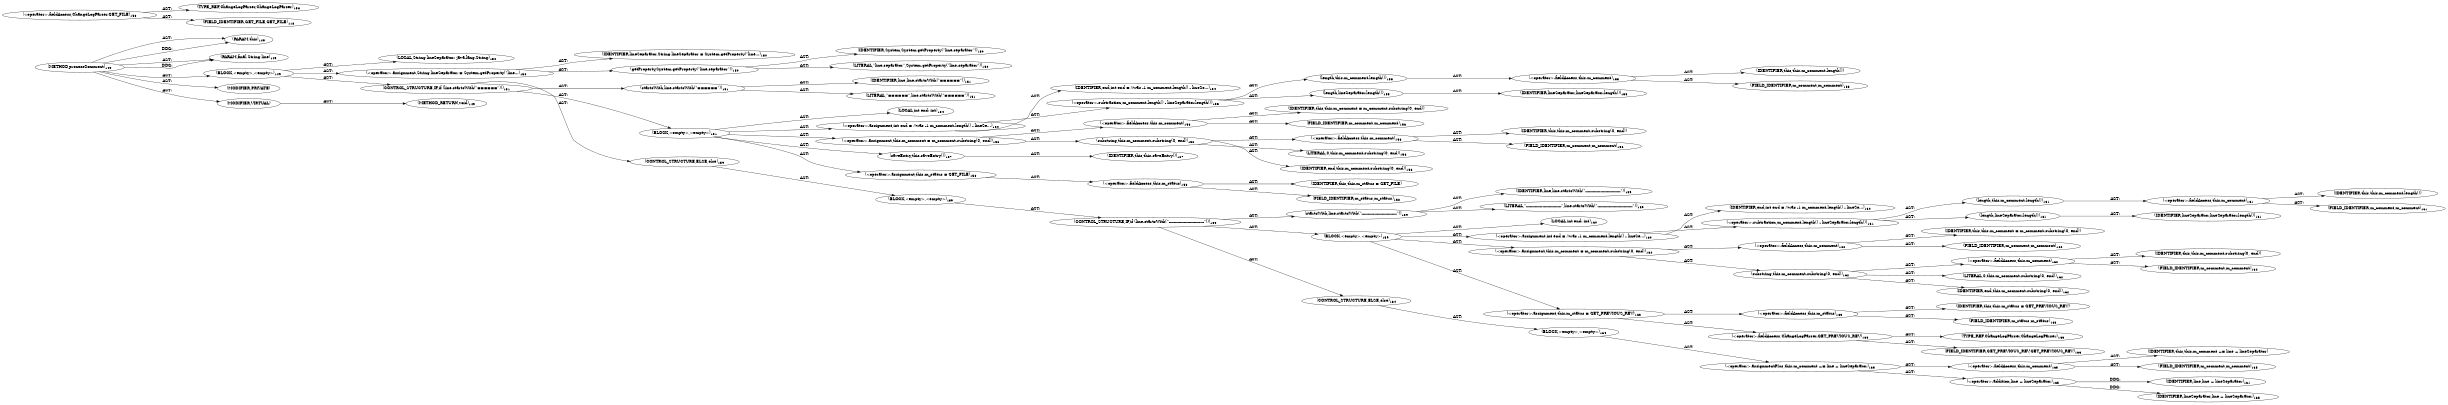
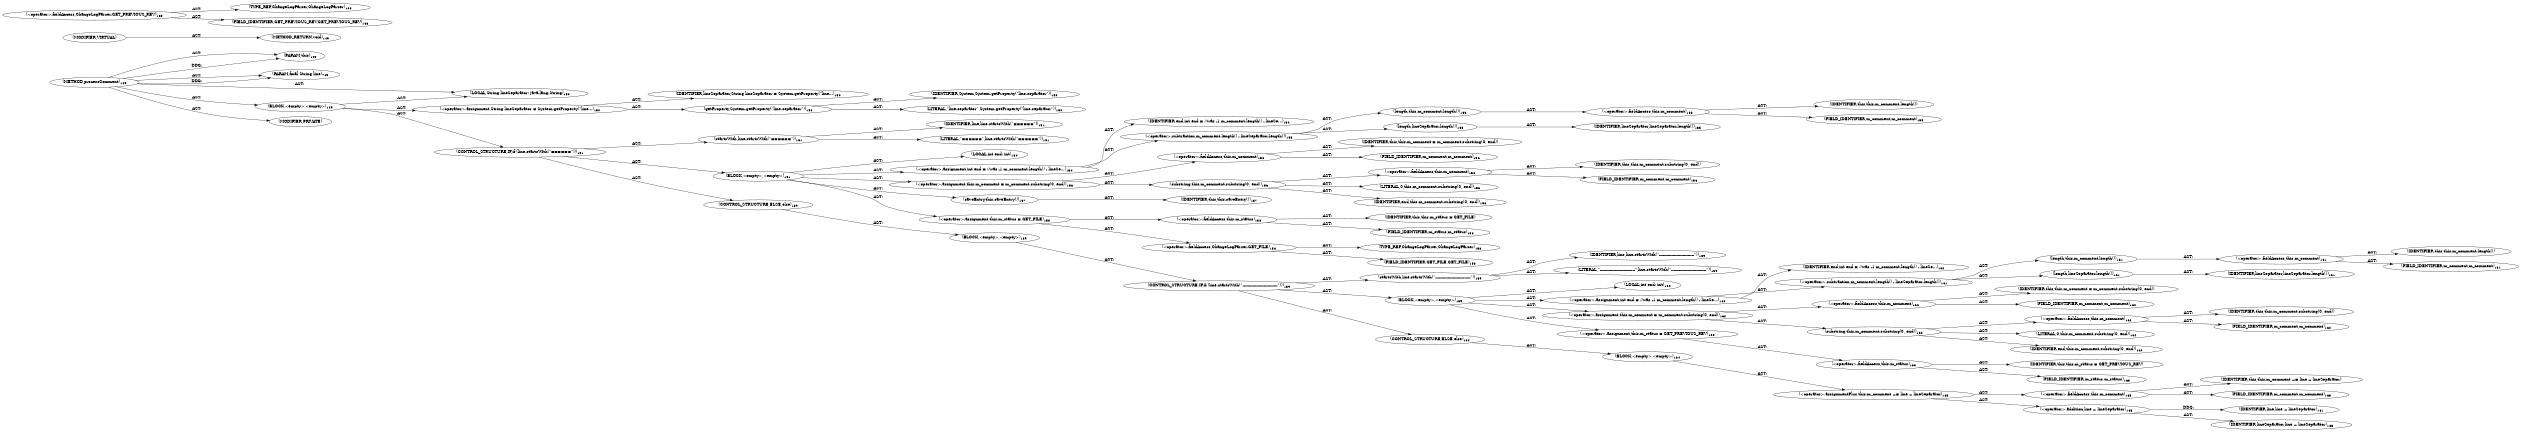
node "(FIELD_IDENTIFIER,GET_FILE,GET_FILE)": text "118" -> "158"
node "(PARAM,final String line)": text "149" -> "749"
edge "(METHOD,processComment)" -> "(MODIFIER,VIRTUAL)": now "(METHOD,processComment)" -> "(LOCAL,String lineSeparator: java.lang.String)"
node "(IDENTIFIER,this,this.saveEntry())": text "127" -> "157"
edge "(<operator>.assignment,this.m_status = GET_FILE)" -> "(<operator>.fieldAccess,ChangeLogParser.GET_FILE)": added, label "AST:"
edge "(<operator>.assignment,this.m_status = GET_PREVIOUS_REV)" -> "(<operator>.fieldAccess,ChangeLogParser.GET_PREVIOUS_REV)": removed, label "AST:"
edge "(<operator>.addition,line + lineSeparator)" -> "(IDENTIFIER,lineSeparator,line + lineSeparator)": label "DDG: " -> "AST: "
